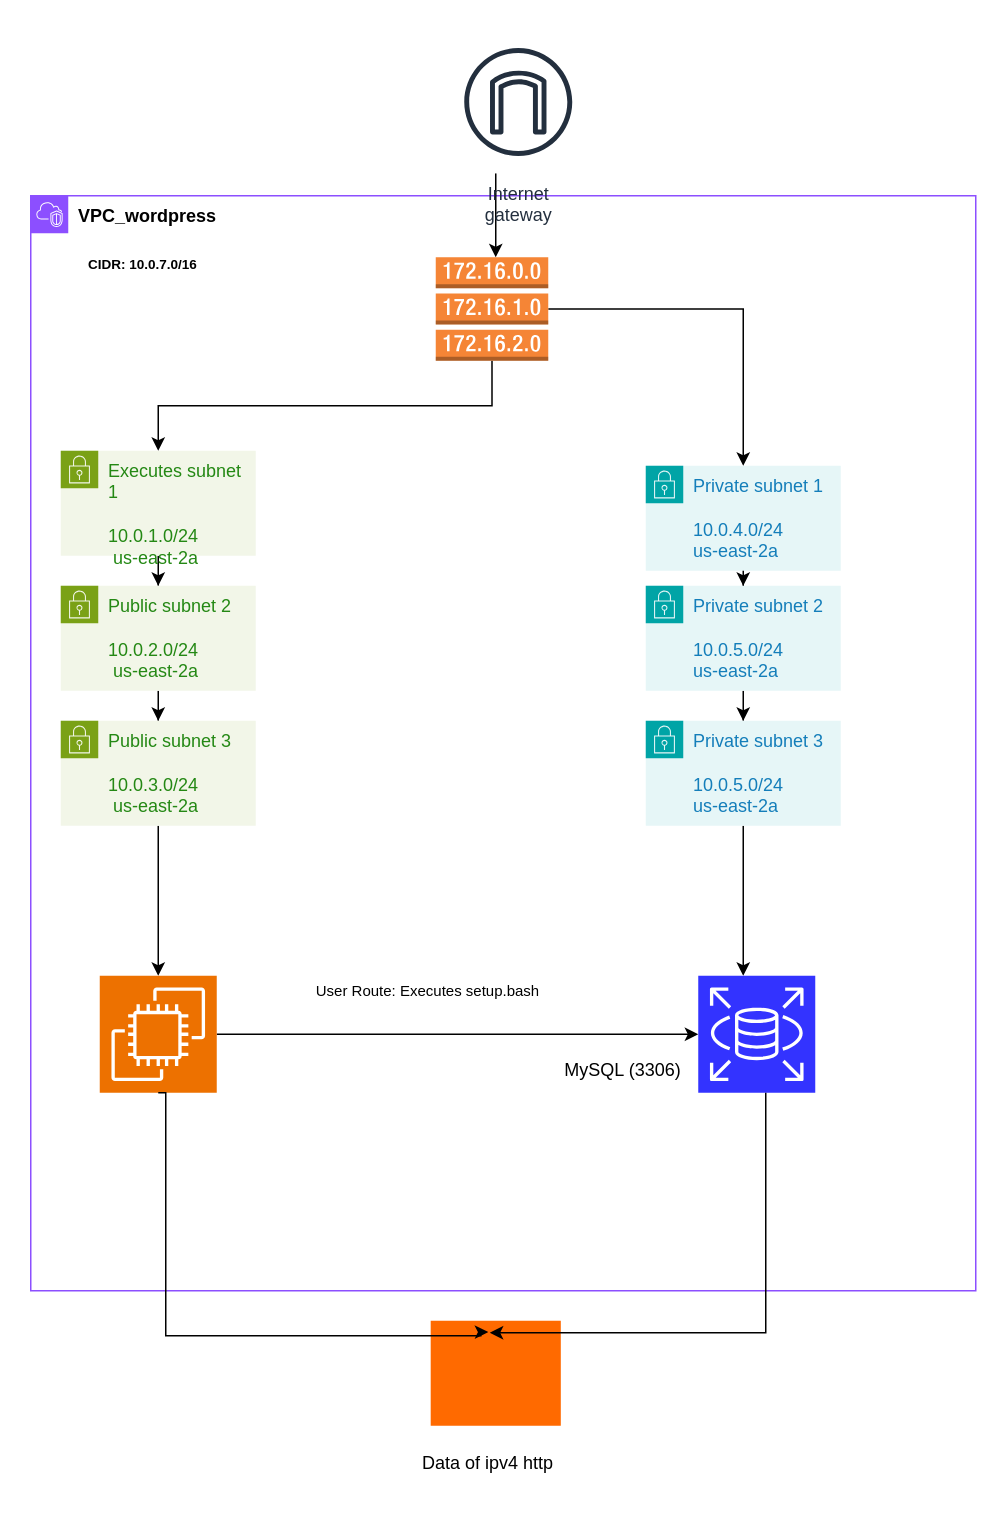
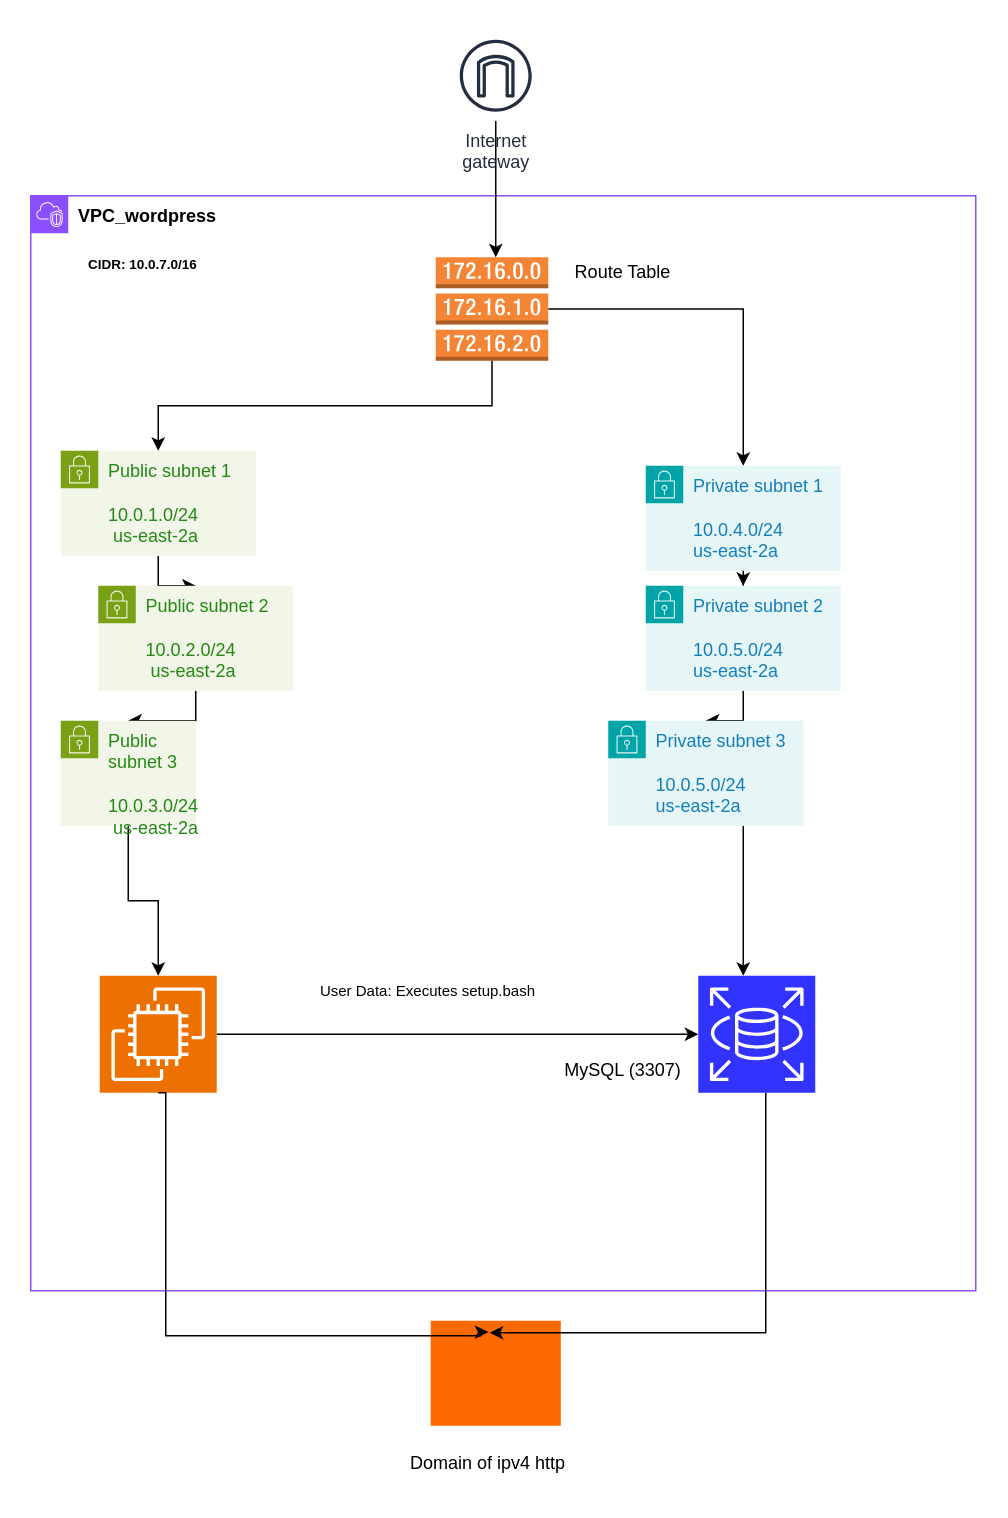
node "Internet gateway": size 135x143 -> 90x90
node "Route Table": added
node "Executes subnet 1 10.0.1.0/24 us-east-2a": label "Executes subnet 1 10.0.1.0/24 us-east-2a" -> "Public subnet 1 10.0.1.0/24 us-east-2a"
node "Public subnet 2 10.0.2.0/24 us-east-2a": moved (158, 638) -> (196, 638)
node "Public subnet 3 10.0.3.0/24 us-east-2a": size 195x105 -> 135x105
node "Private subnet 3 10.0.5.0/24 us-east-2a": moved (743, 773) -> (706, 773)
node "User Route: Executes setup.bash": label "User Route: Executes setup.bash" -> "User Data: Executes setup.bash"
node "MySQL (3306)": label "MySQL (3306)" -> "MySQL (3307)"
node "Data of ipv4 http": label "Data of ipv4 http" -> "Domain of ipv4 http"
